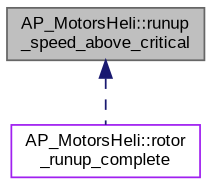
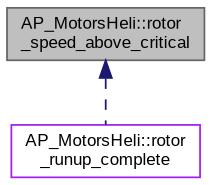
node "AP_MotorsHeli::runup _speed_above_critical": label "AP_MotorsHeli::runup _speed_above_critical" -> "AP_MotorsHeli::rotor _speed_above_critical"
